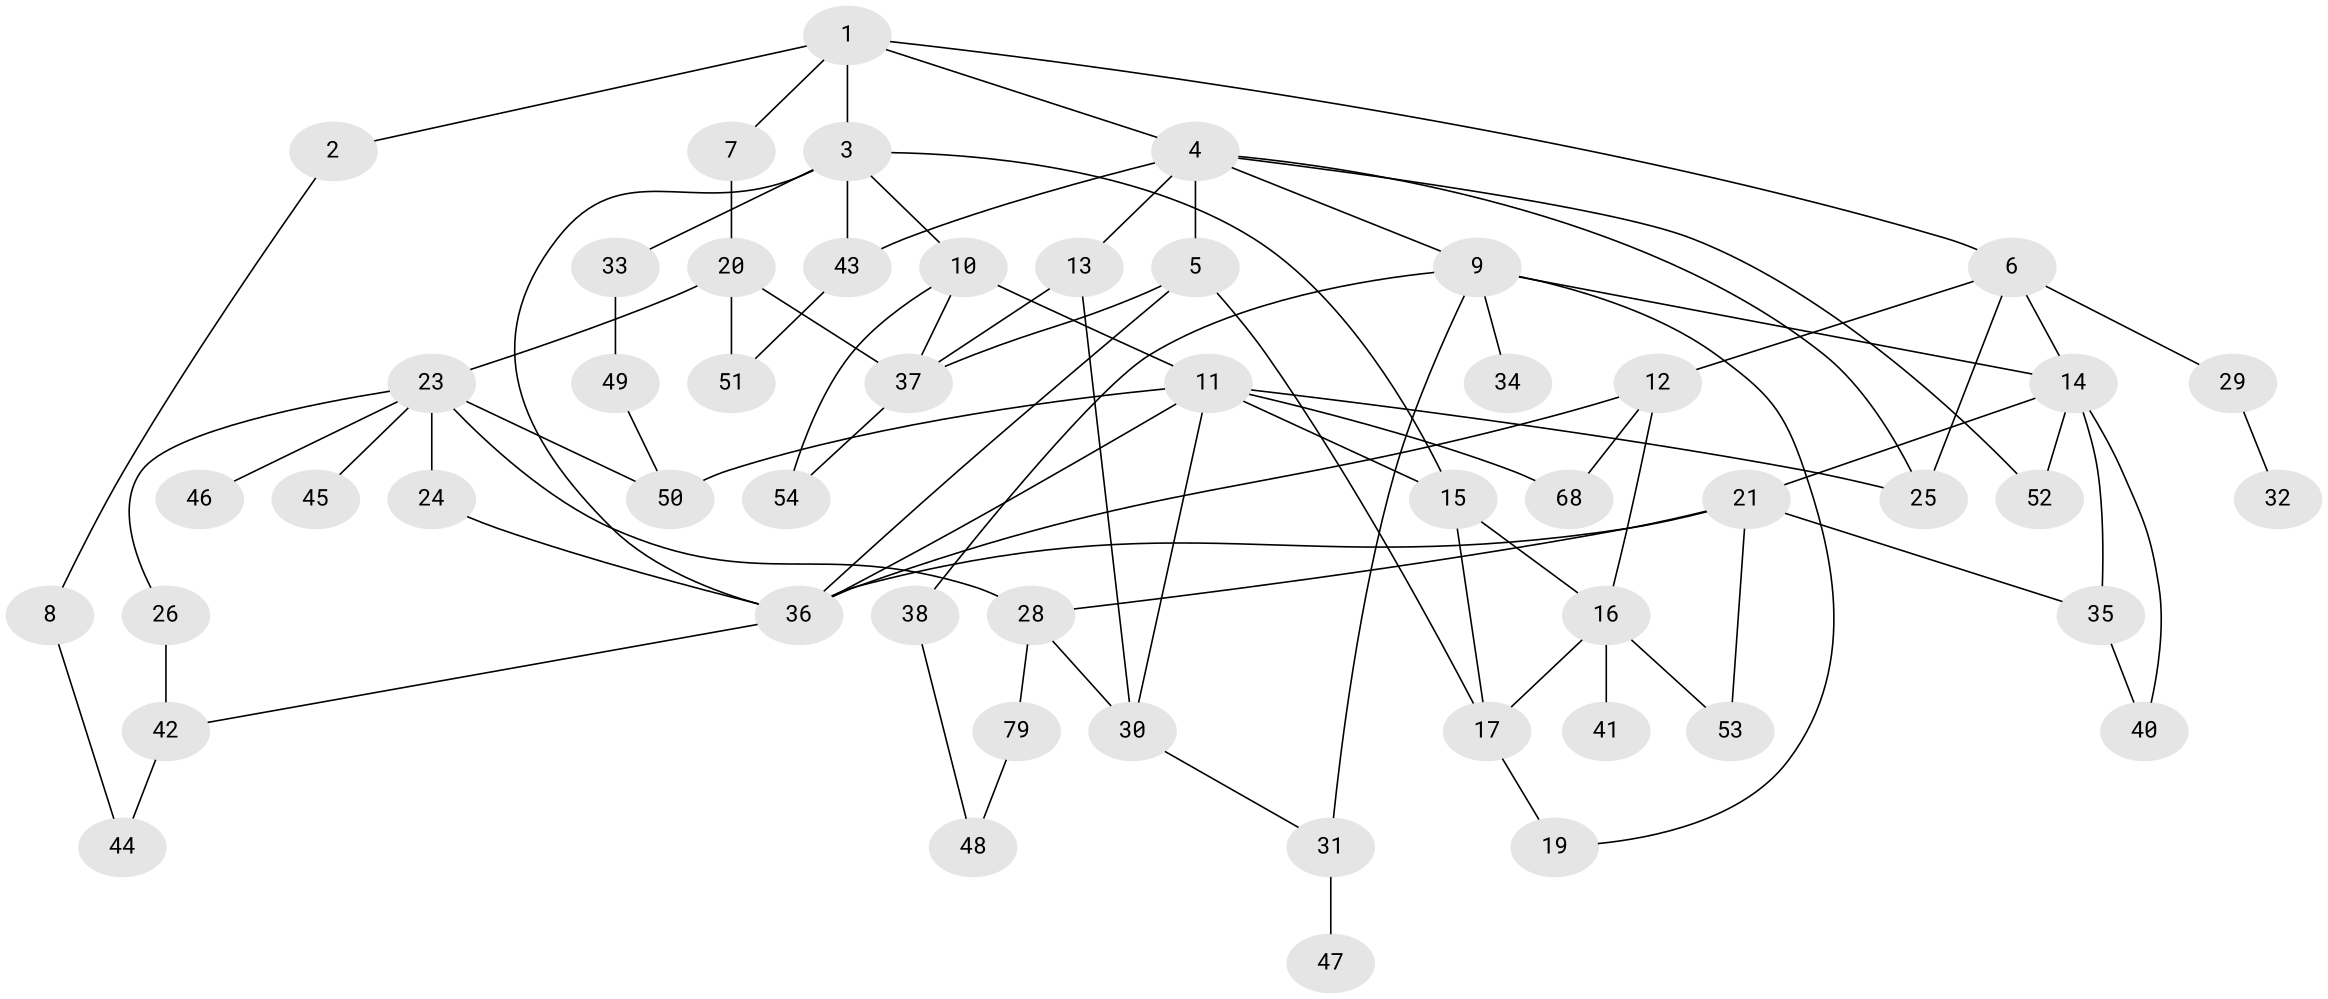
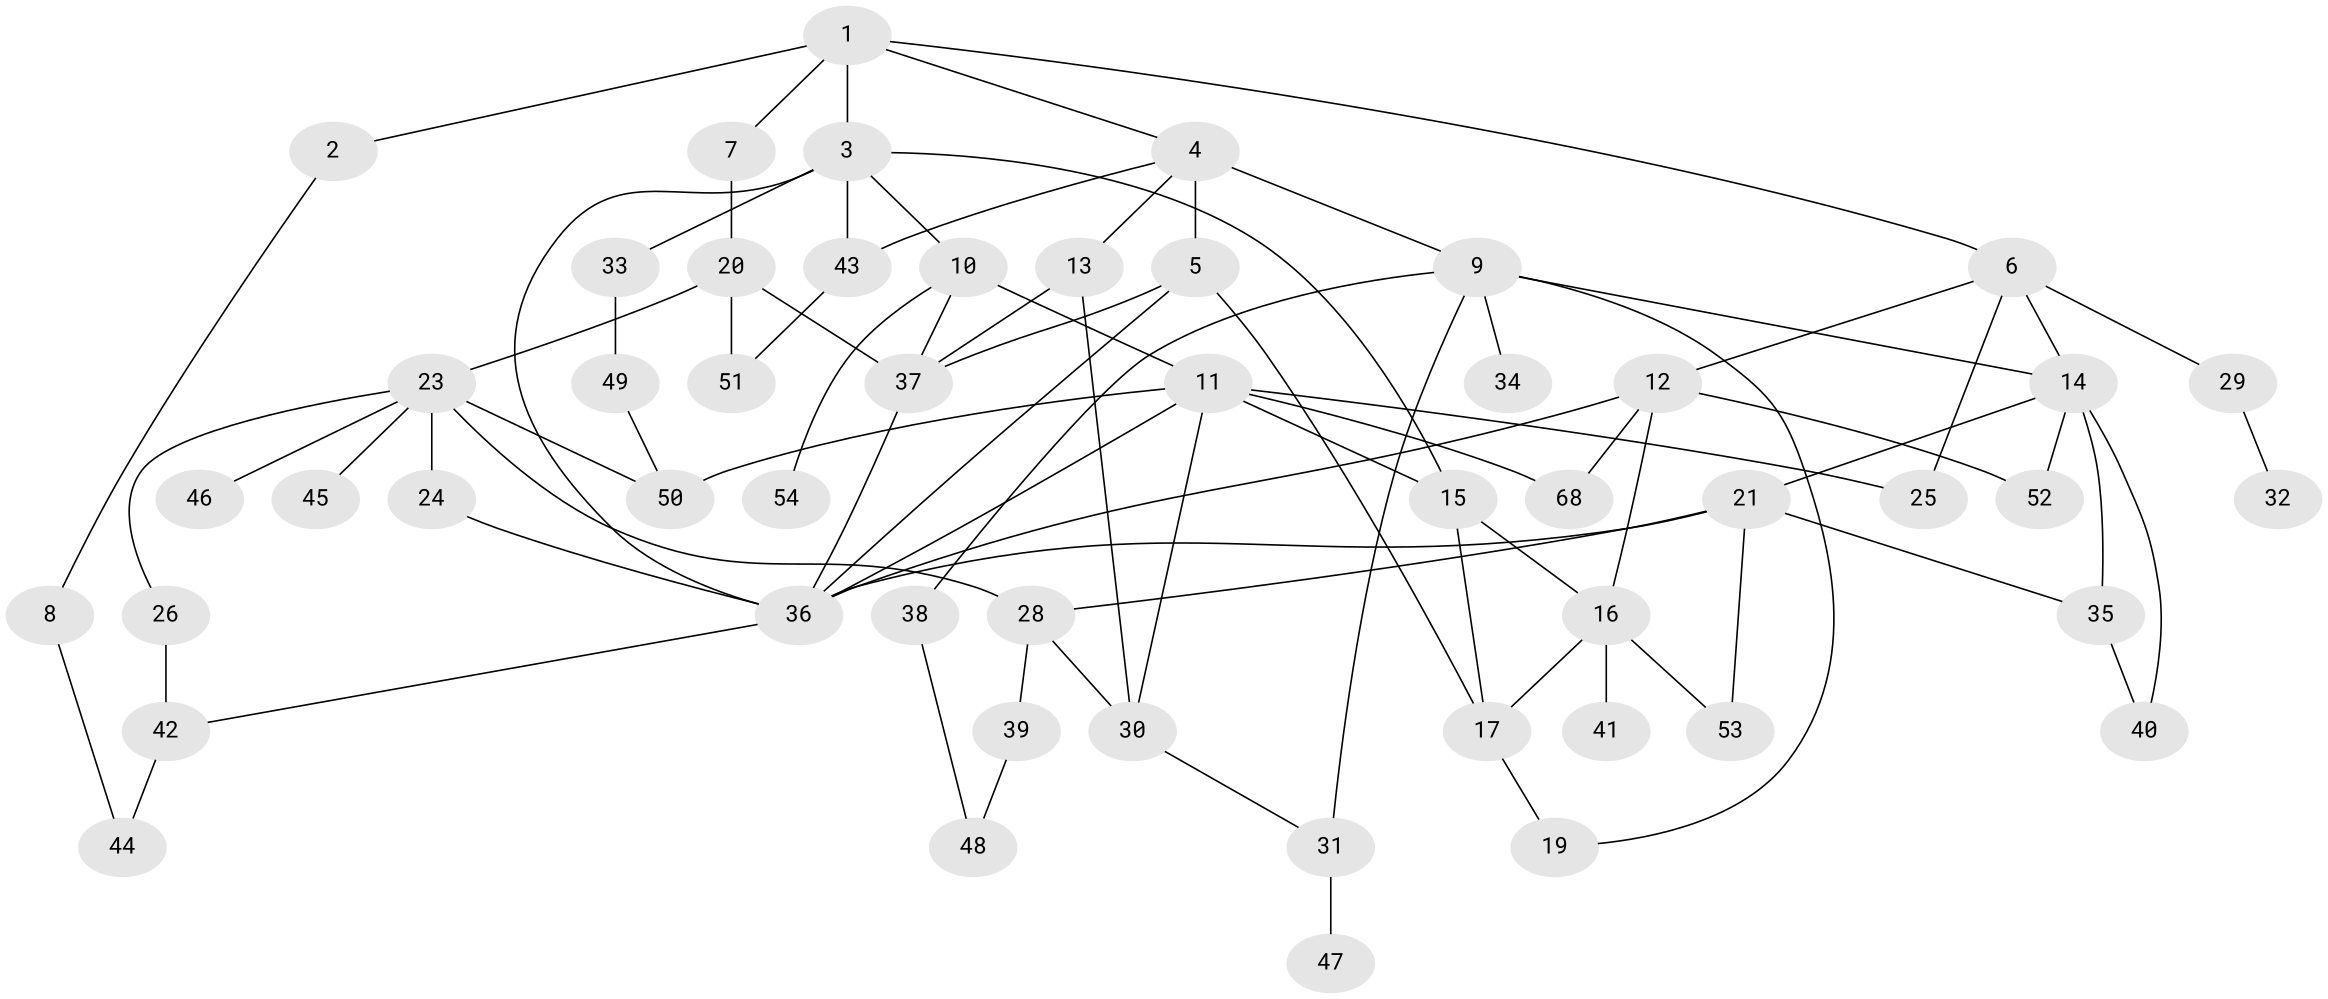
edge "4" -- "52": now "12" -- "52"
edge "4" -- "25": removed
edge "37" -- "54": now "37" -- "36"
node "79": label "79" -> "39"
